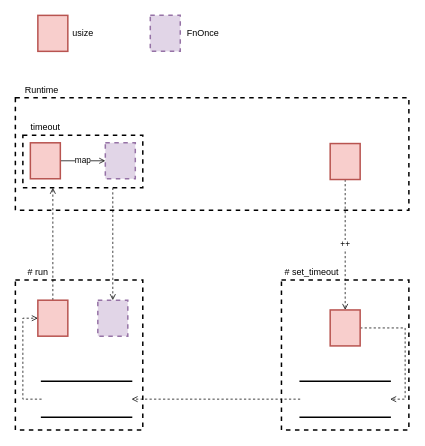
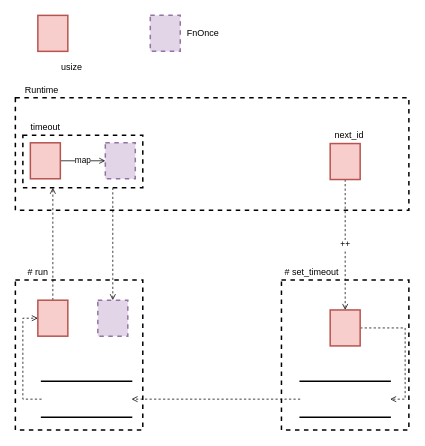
node "usize": moved (83, 33) -> (72, 67)
node "next_id": added
